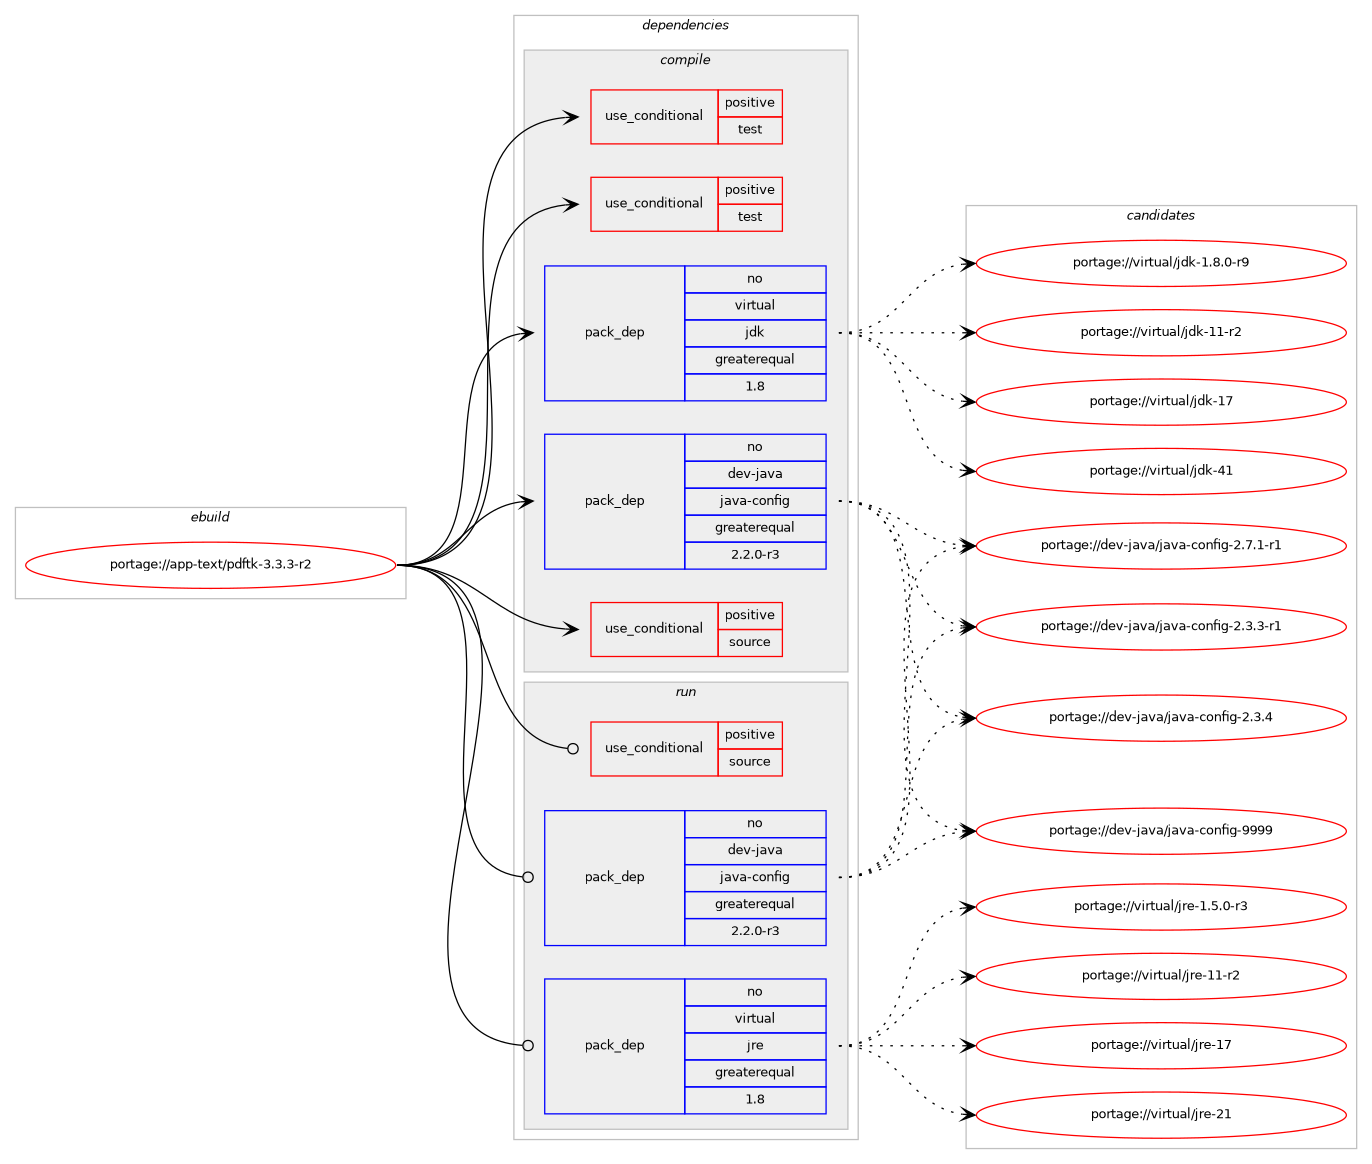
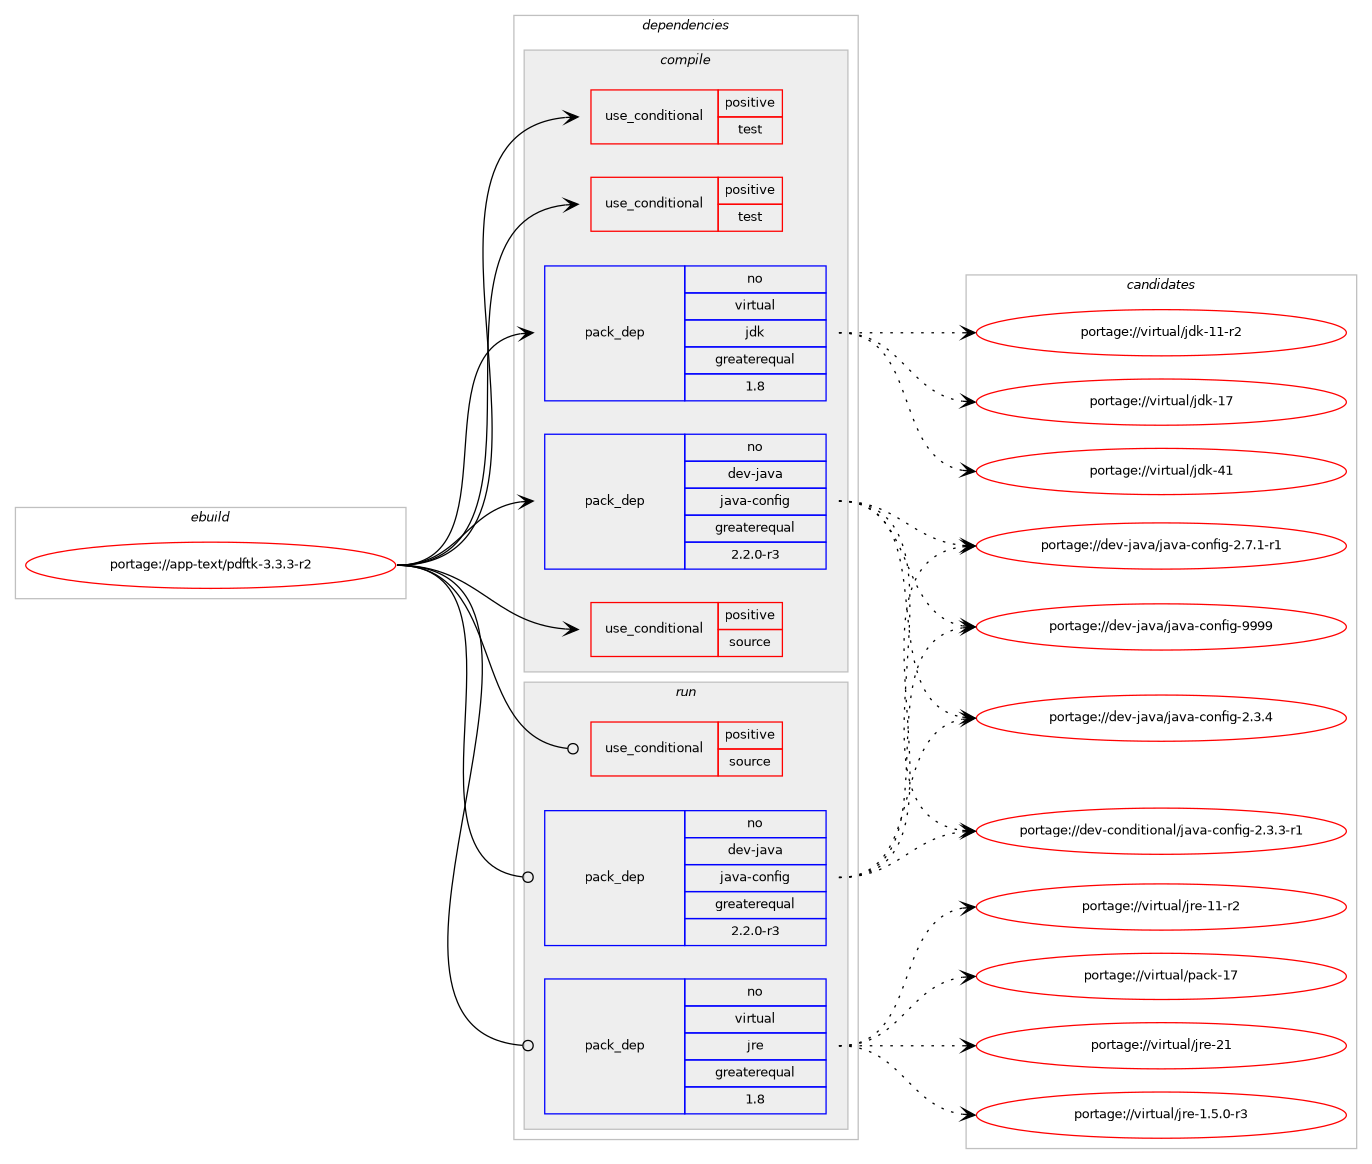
node "portage://virtual/jdk-1.8.0-r9": removed
node "portage://dev-java/java-config-2.3.3-r1": label "portage://dev-java/java-config-2.3.3-r1" -> "portage://dev-conditional/java-config-2.3.3-r1"
node "portage://virtual/jre-17": label "portage://virtual/jre-17" -> "portage://virtual/pack-17"
